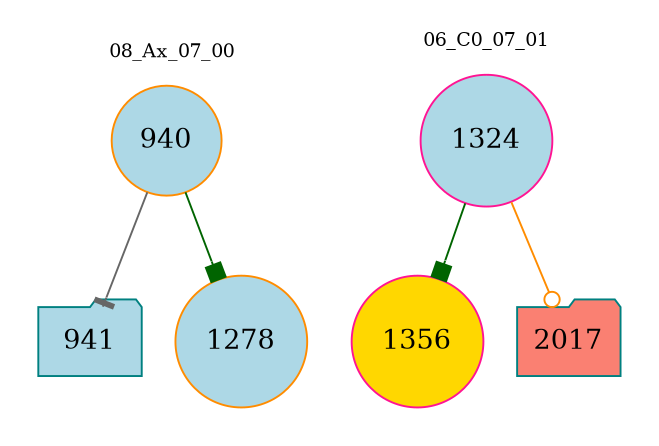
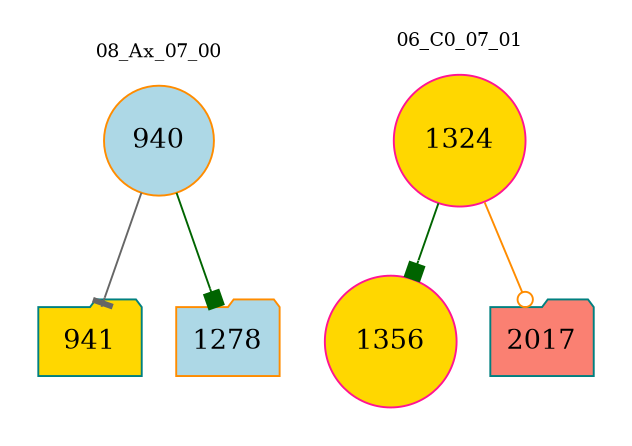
node "1324": fillcolor lightblue -> gold
node "941": fillcolor lightblue -> gold
node "1278": shape circle -> folder
